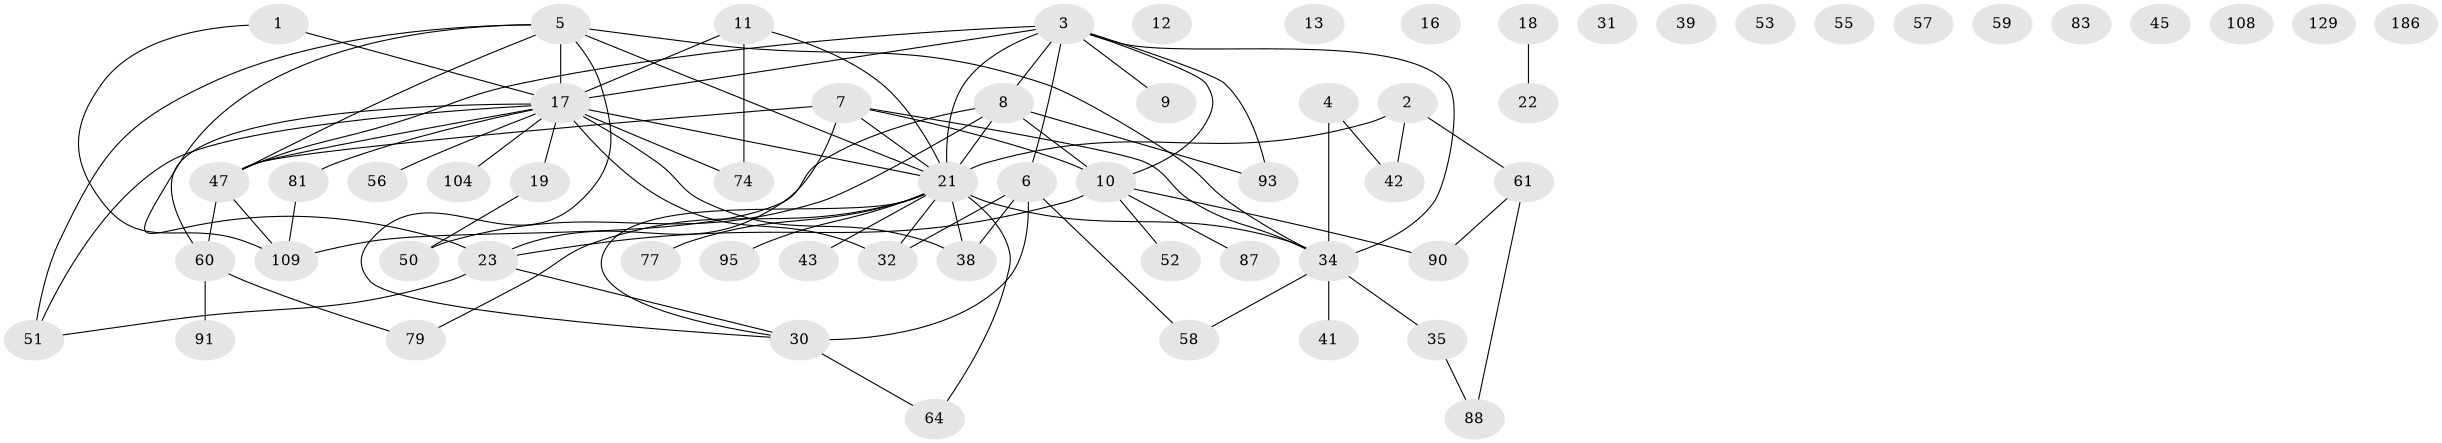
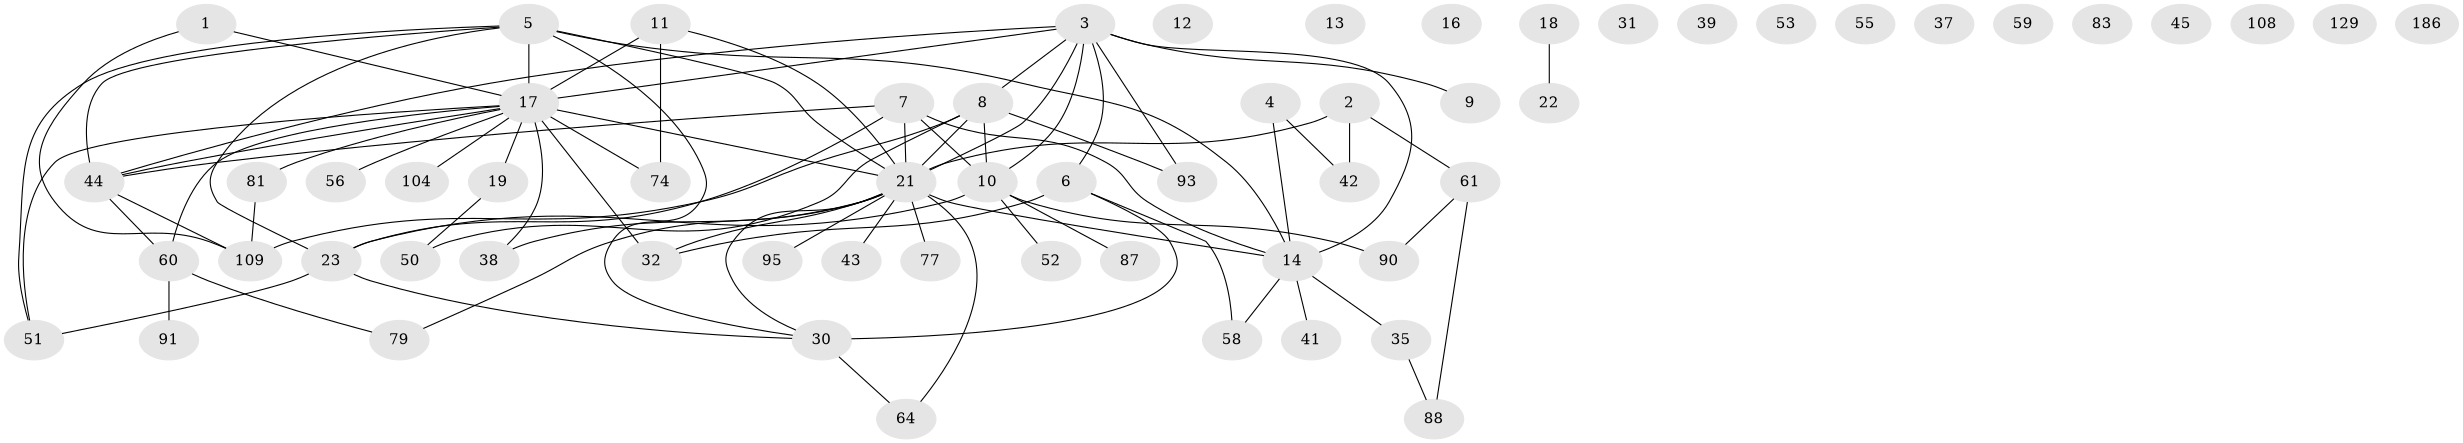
node "57": label "57" -> "37"
node "47": label "47" -> "44"
edge "6" -- "38": removed
node "34": label "34" -> "14"
